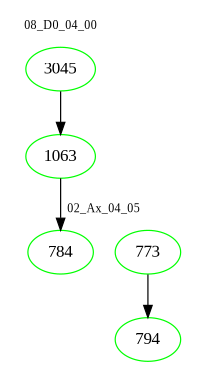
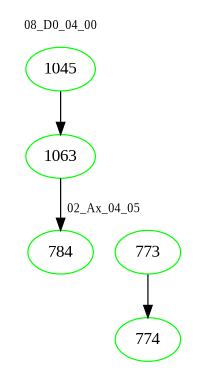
node "3045": label "3045" -> "1045"
node "794": label "794" -> "774"
